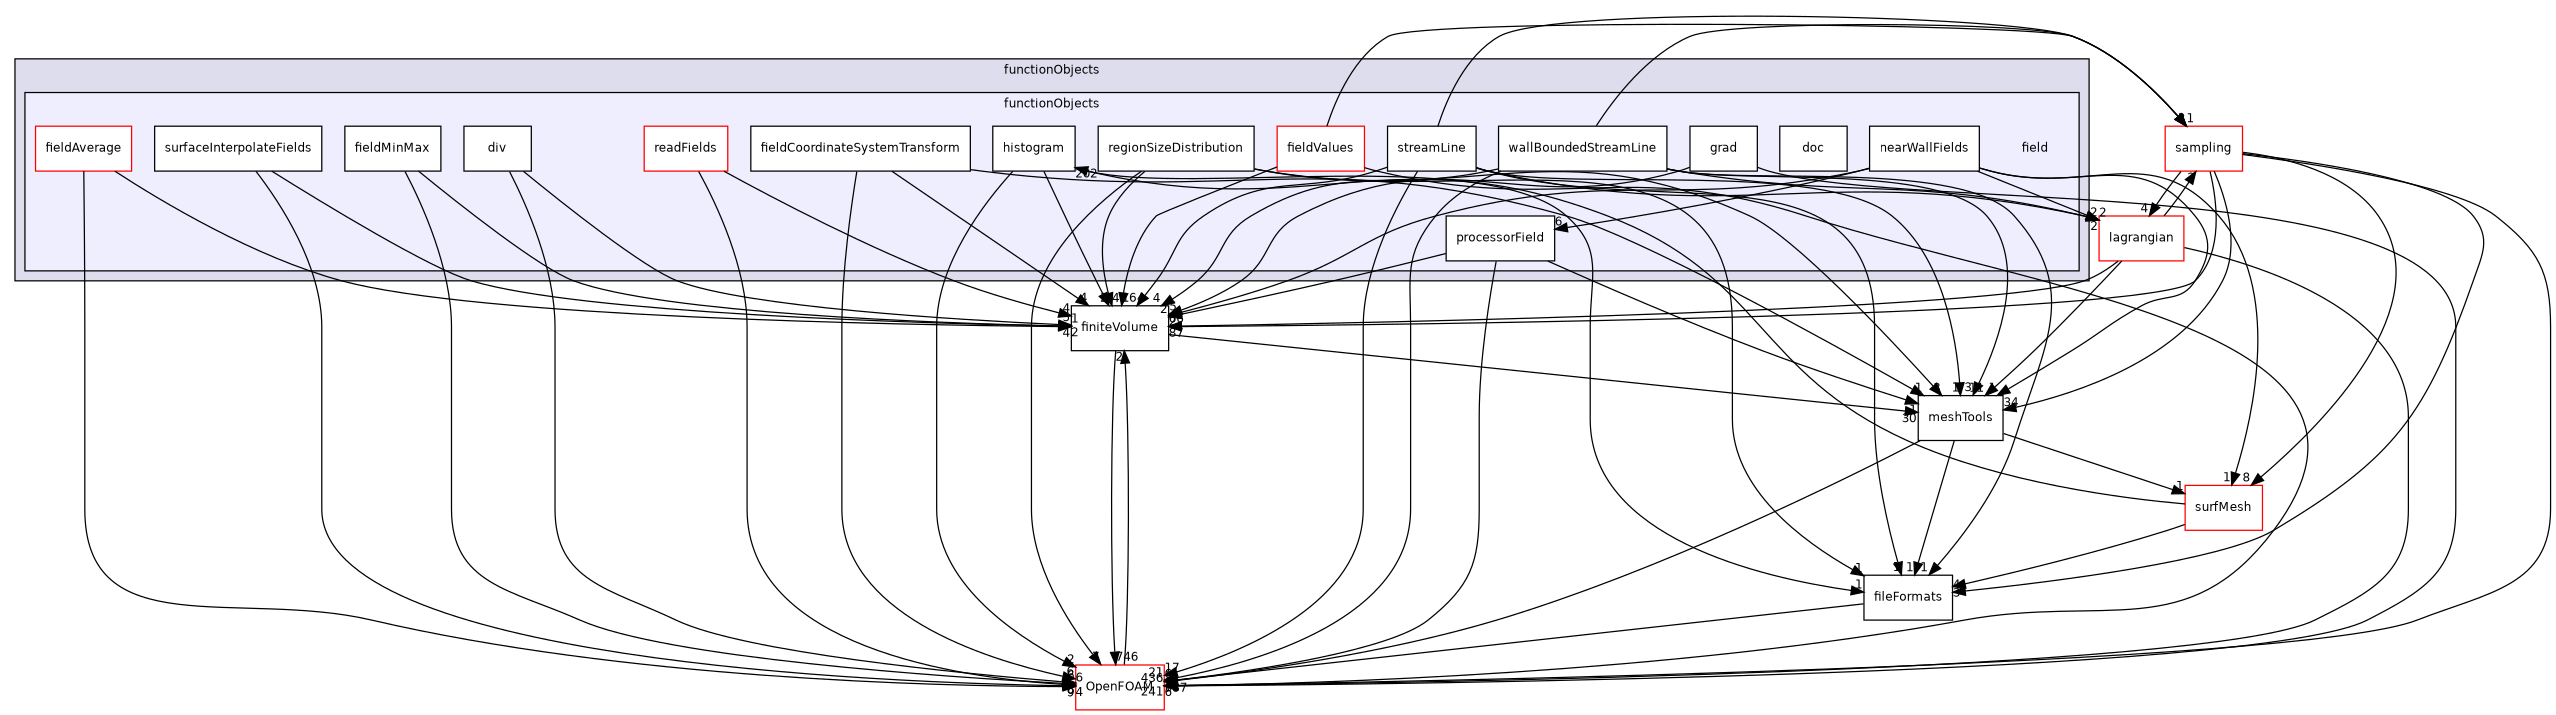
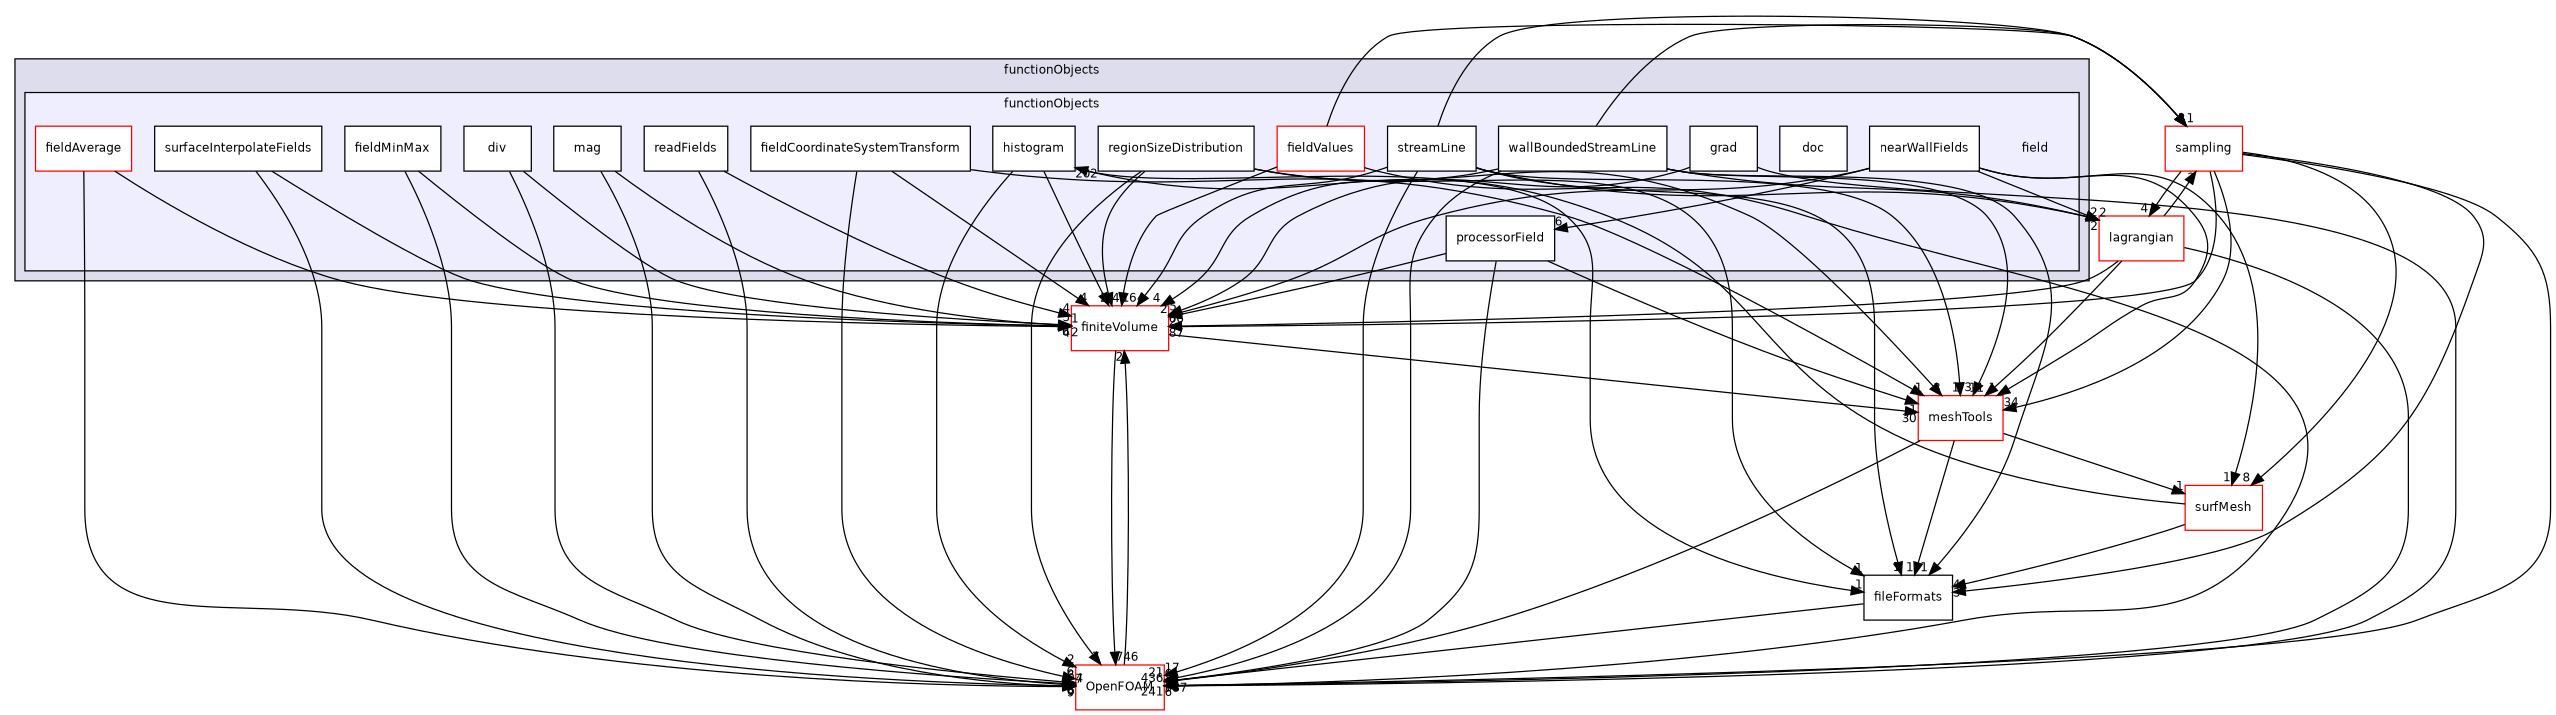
node "mag": added
node "readFields": color red -> black
node "finiteVolume": color black -> red
node "meshTools": color black -> red
